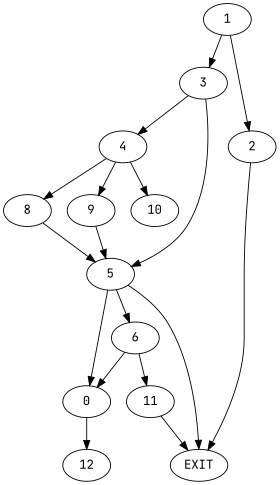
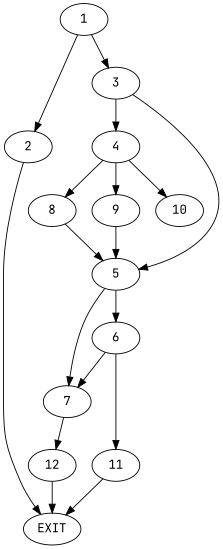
edge "5" -> "EXIT": now "12" -> "EXIT"
node "0": label "0" -> "7"
